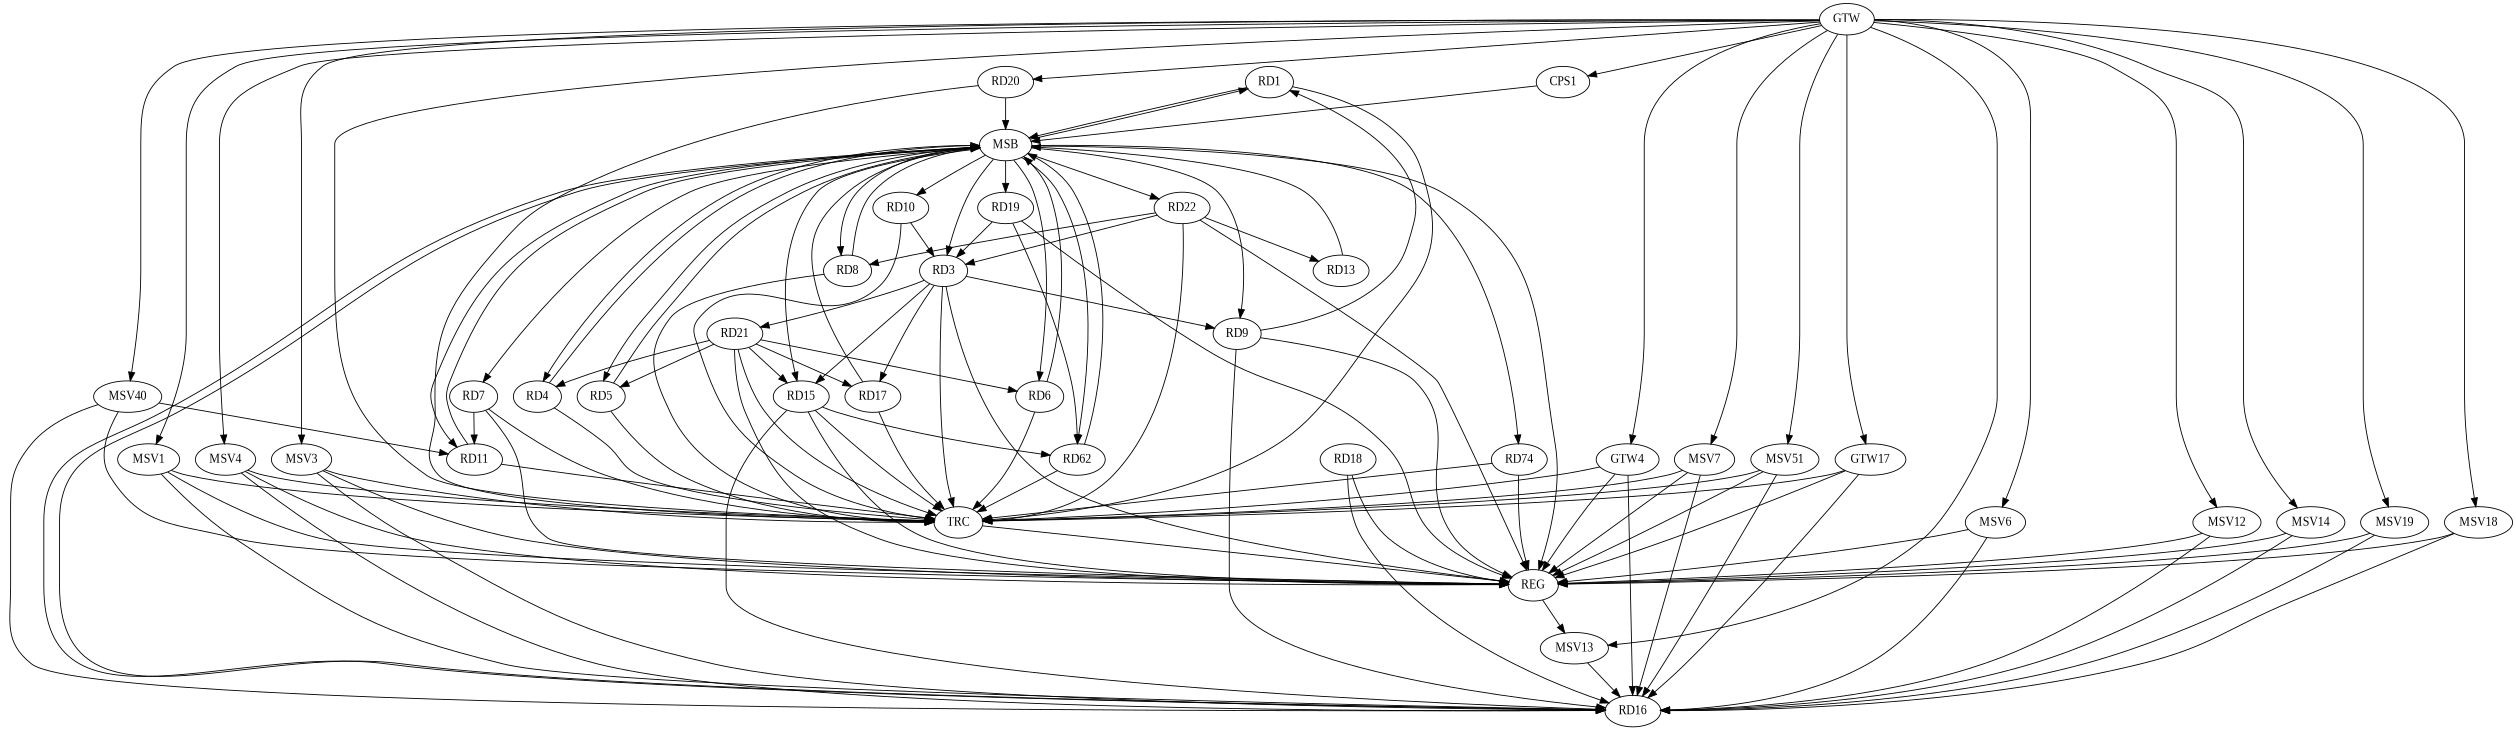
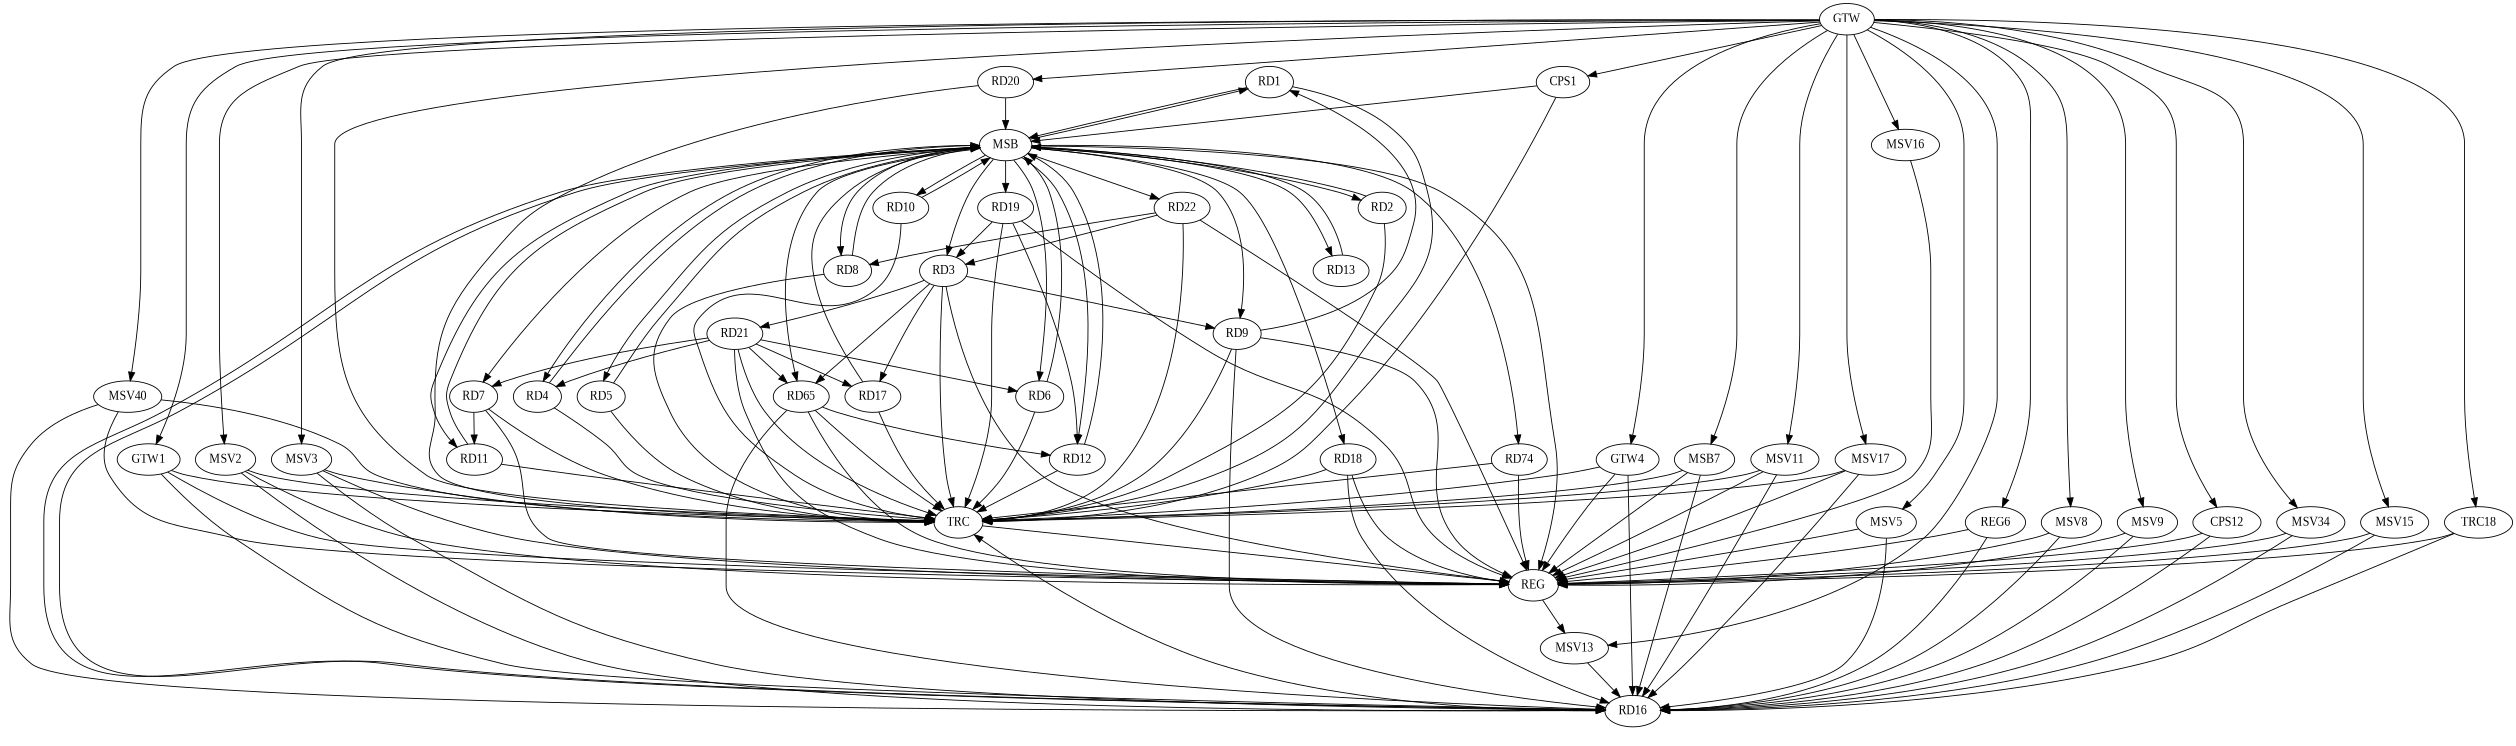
node "MSV16": added
node "RD2": added
edge "MSB" -> "RD18": added
edge "RD10" -> "RD3": now "RD10" -> "MSB"
edge "RD22" -> "RD13": now "MSB" -> "RD13"
edge "RD19" -> "TRC": added
edge "RD21" -> "RD5": now "RD21" -> "RD7"
edge "CPS1" -> "TRC": added
node "RD15": label "RD15" -> "RD65"
edge "MSV40" -> "RD11": now "MSV40" -> "TRC"
node "MSV1": label "MSV1" -> "GTW1"
node "MSV4": label "MSV4" -> "MSV2"
node "RD62": label "RD62" -> "RD12"
node "MSV7": label "MSV7" -> "MSB7"
node "MSV51": label "MSV51" -> "MSV11"
node "GTW17": label "GTW17" -> "MSV17"
edge "RD9" -> "TRC": added
edge "RD18" -> "TRC": added
node "MSV5": added
node "MSV6": label "MSV6" -> "REG6"
node "MSV8": added
node "MSV9": added
node "MSV12": label "MSV12" -> "CPS12"
node "MSV14": label "MSV14" -> "MSV34"
node "MSV19": label "MSV19" -> "MSV15"
node "MSV18": label "MSV18" -> "TRC18"
edge "RD16" -> "TRC": added
